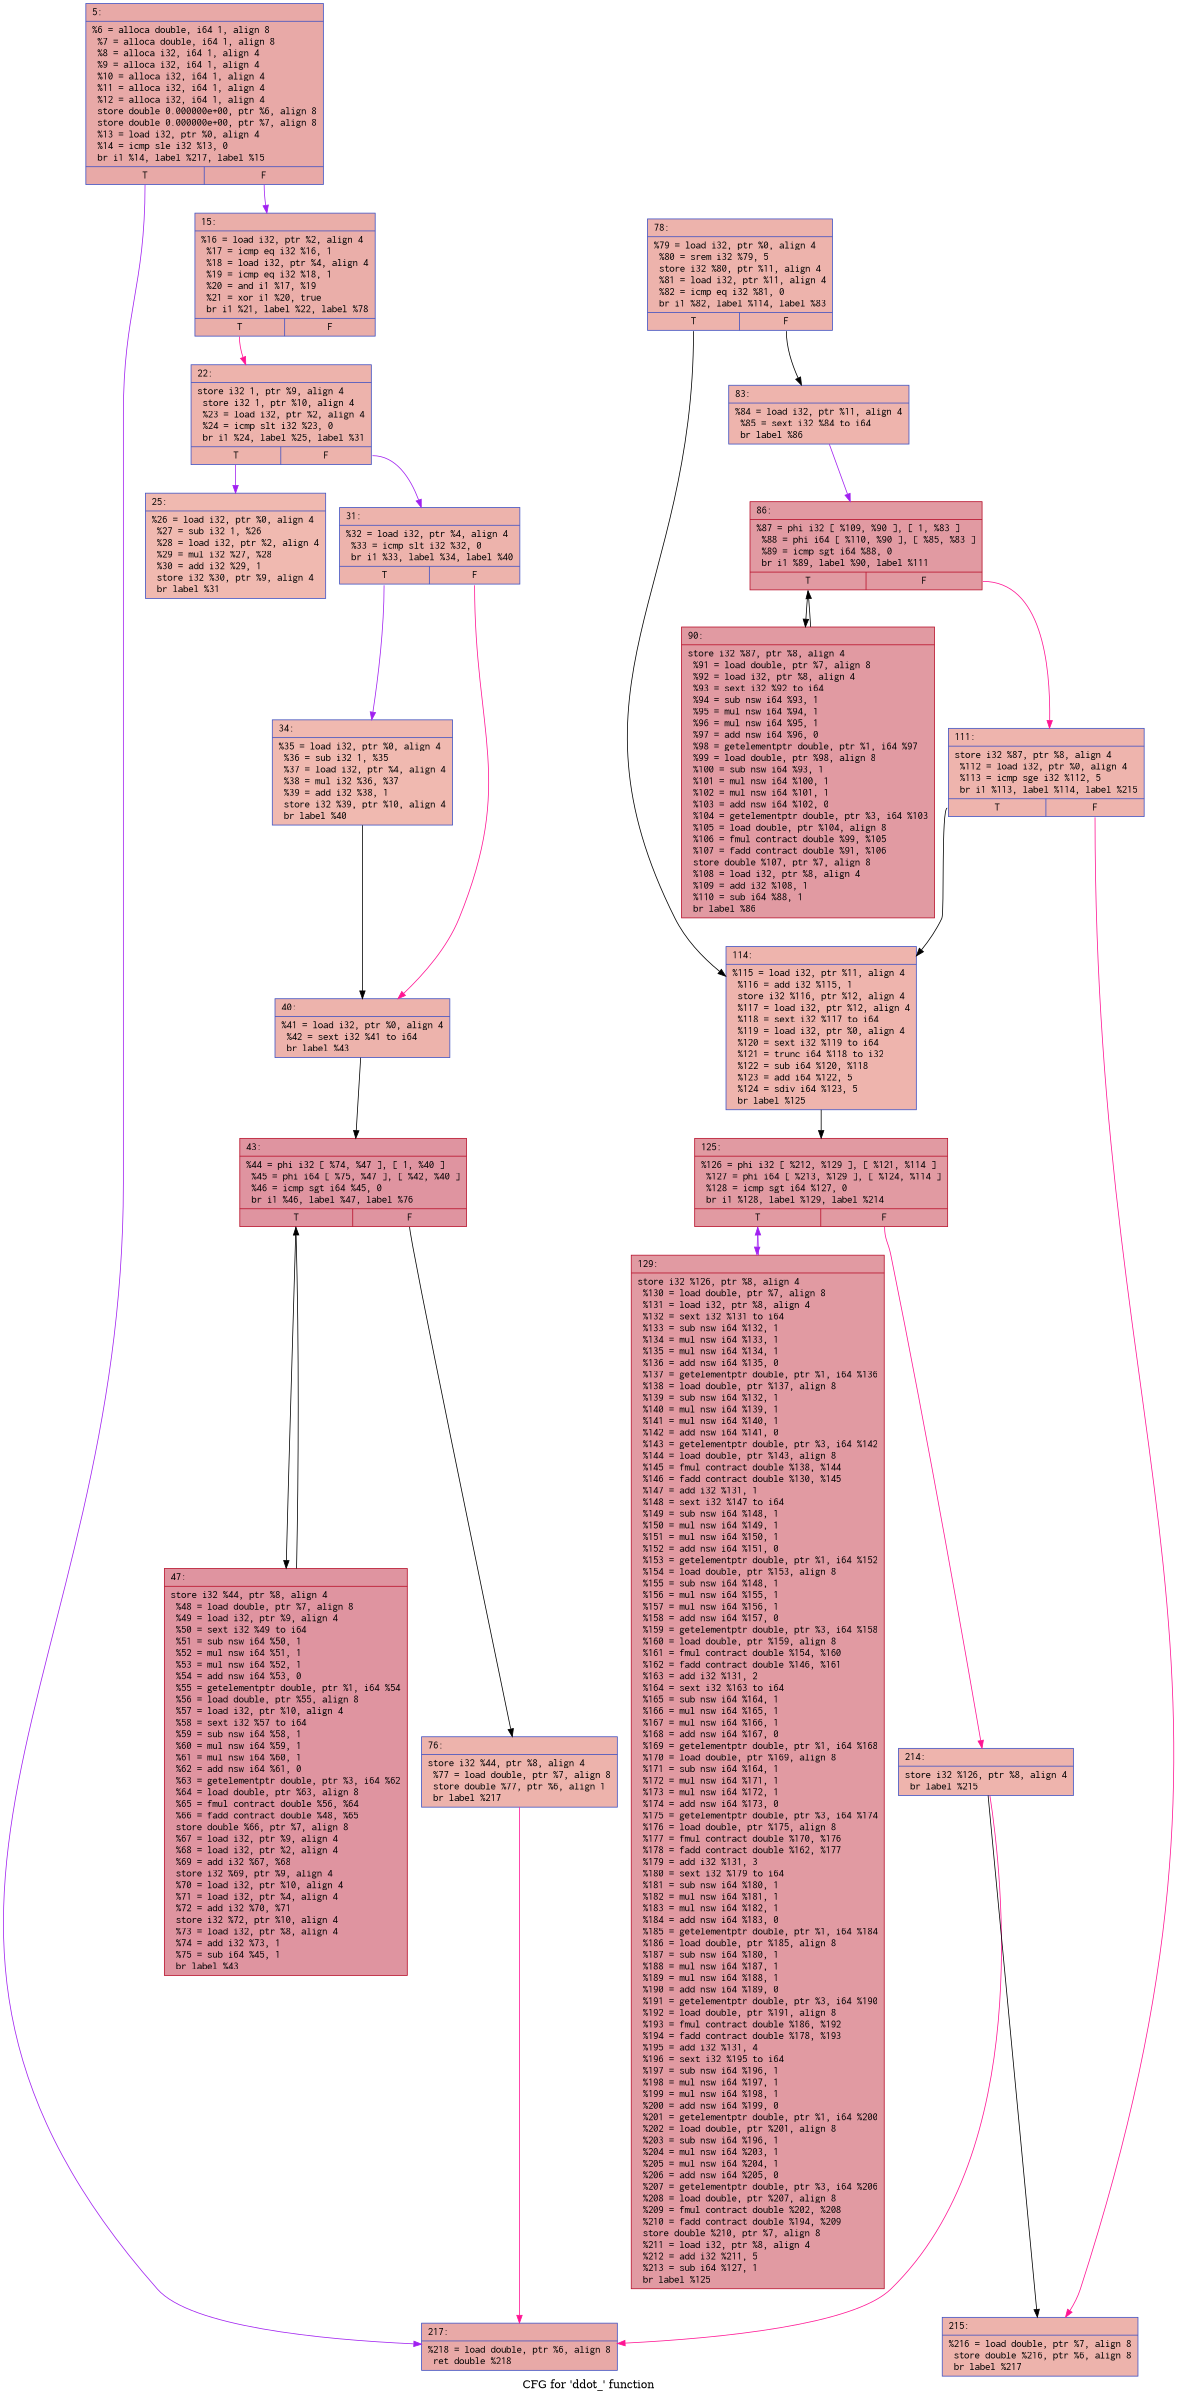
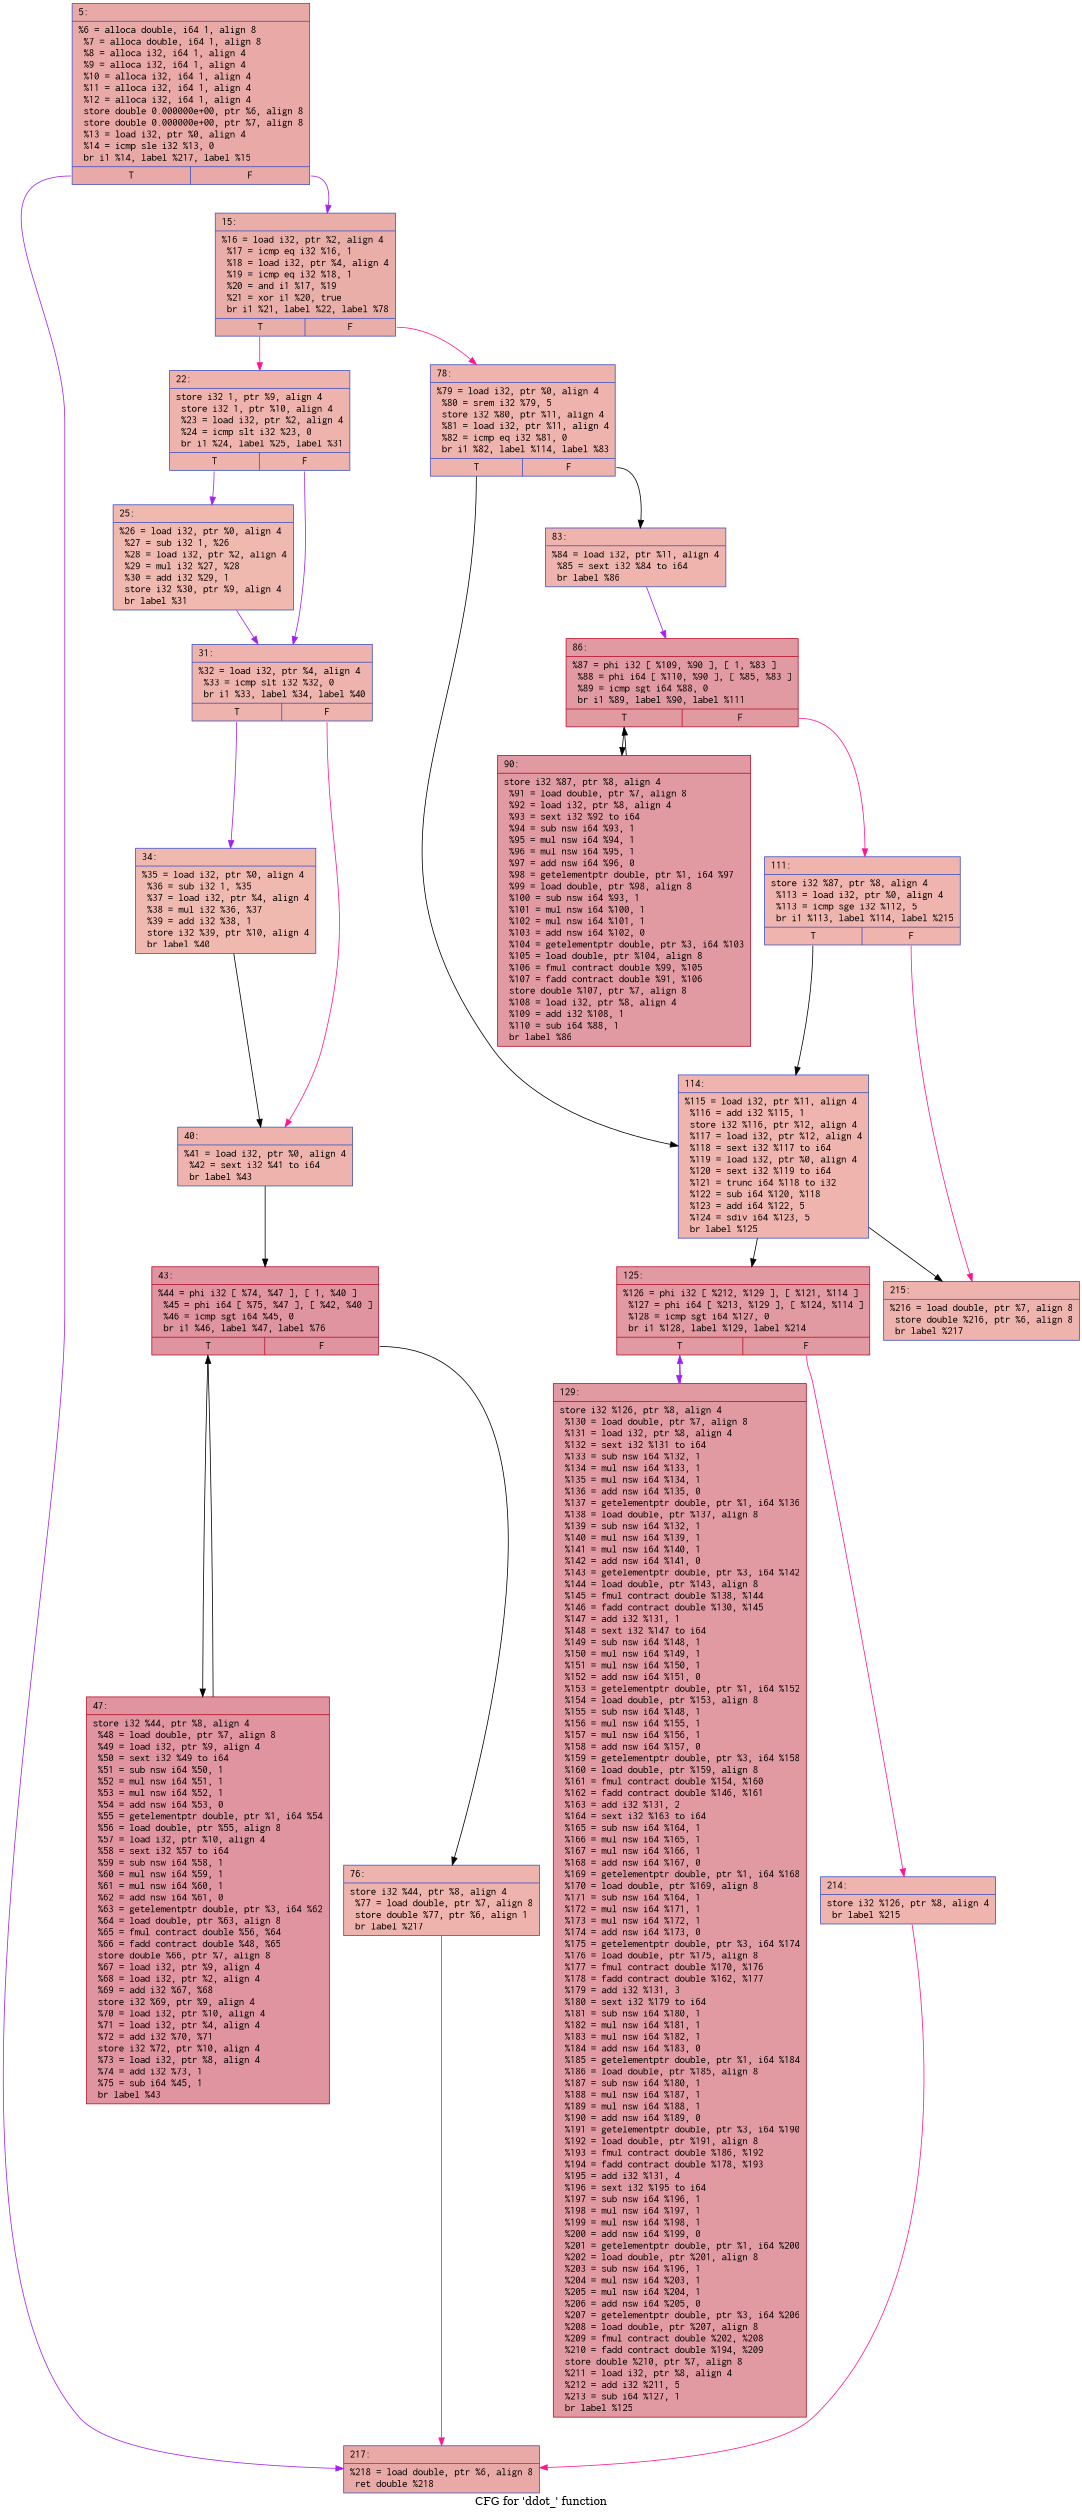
edge "15:" -> "78:": added
edge "25:" -> "31:": added
node "111:": text "%112 = load i32, ptr %0, align 4" -> "%113 = load i32, ptr %0, align 4"
edge "214:" -> "215:": now "114:" -> "215:"
